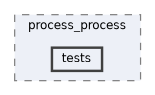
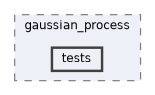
cluster "process_process": label "process_process" -> "gaussian_process"
